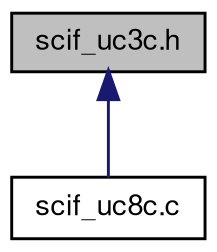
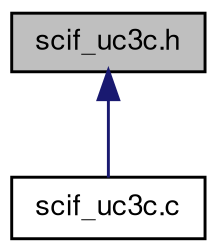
node "scif_uc8c.c": label "scif_uc8c.c" -> "scif_uc3c.c"
